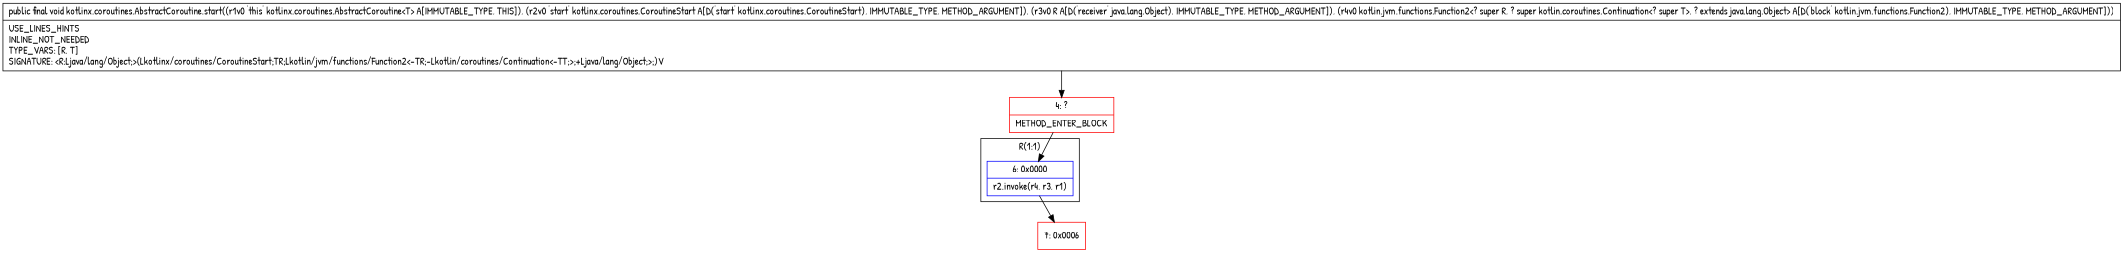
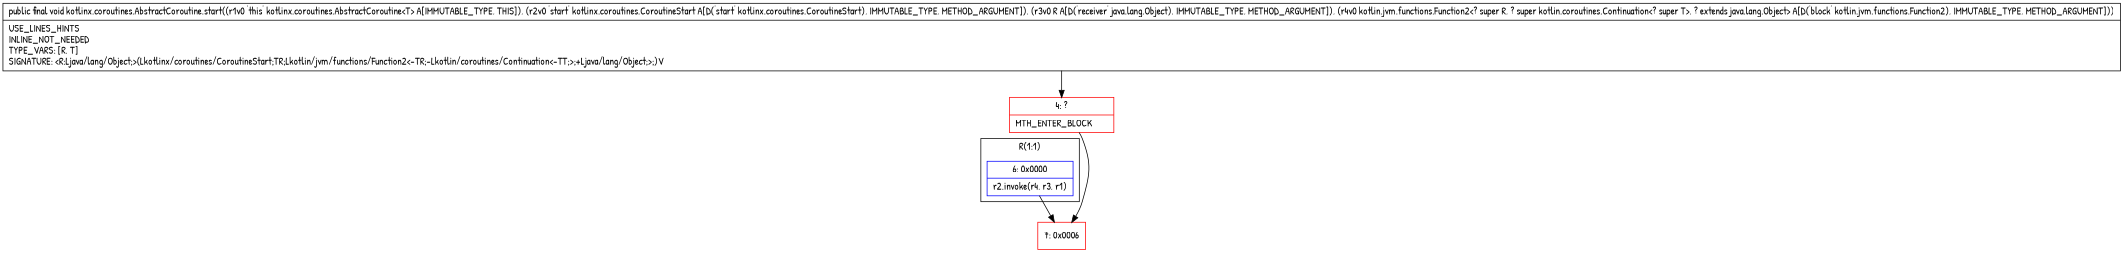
node "4: ?": text "METHOD_ENTER_BLOCK" -> "MTH_ENTER_BLOCK"
edge "4: ?" -> "6: 0x0000": now "4: ?" -> "7: 0x0006"
